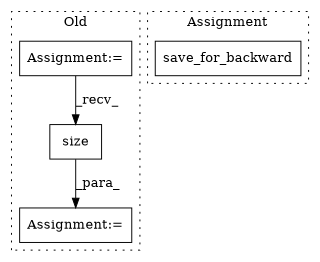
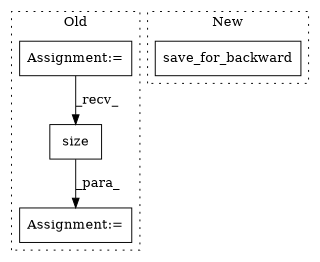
cluster "Assignment": label "Assignment" -> "New"
